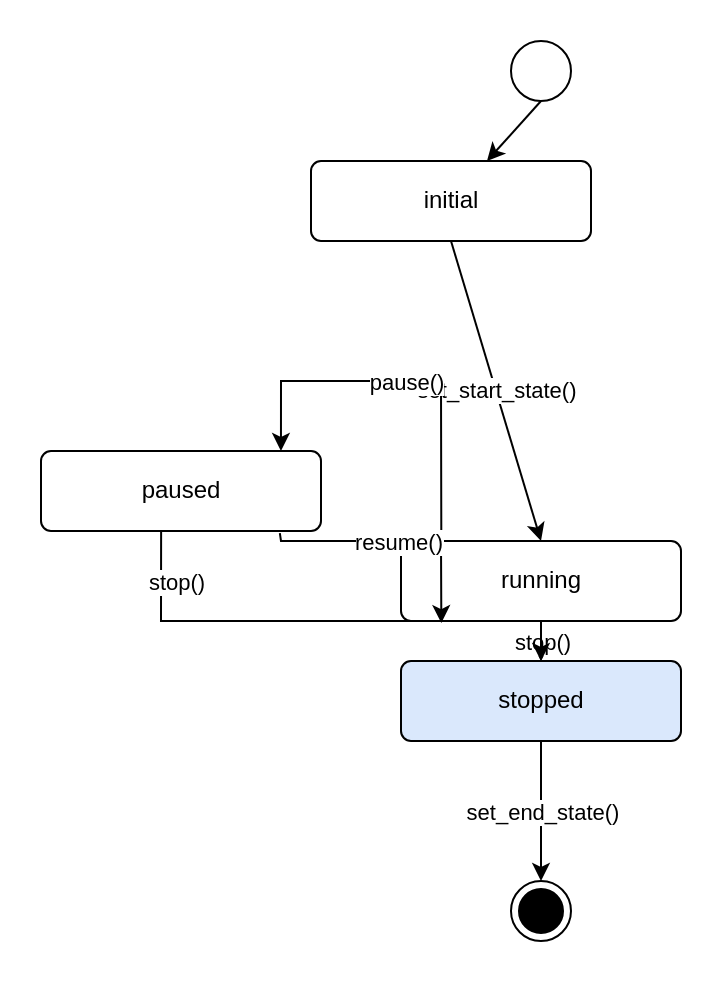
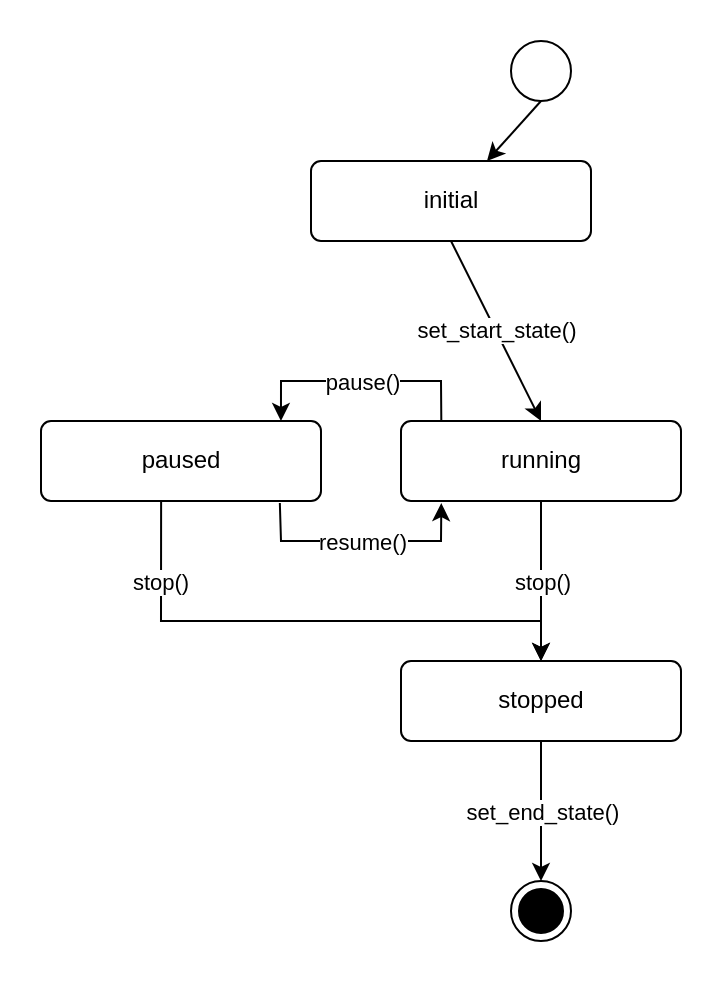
node "paused": moved (181, 491) -> (181, 461)
node "running": moved (541, 581) -> (541, 461)
node "stopped": fillcolor #dae8fc -> #ffffff
